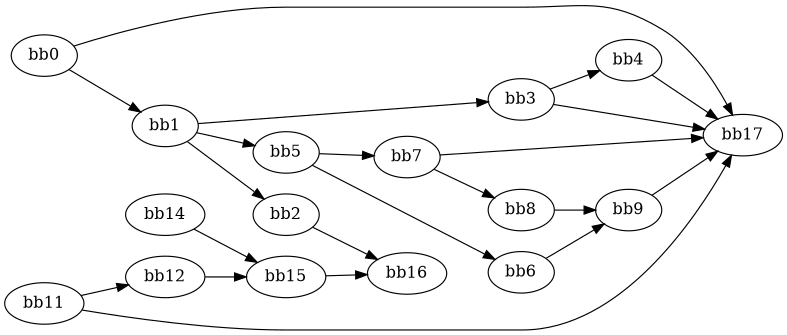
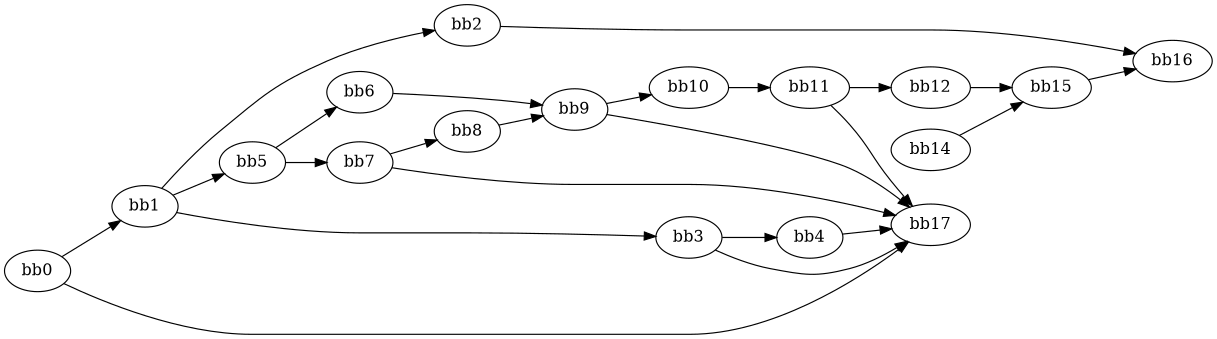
node "bb10": added
